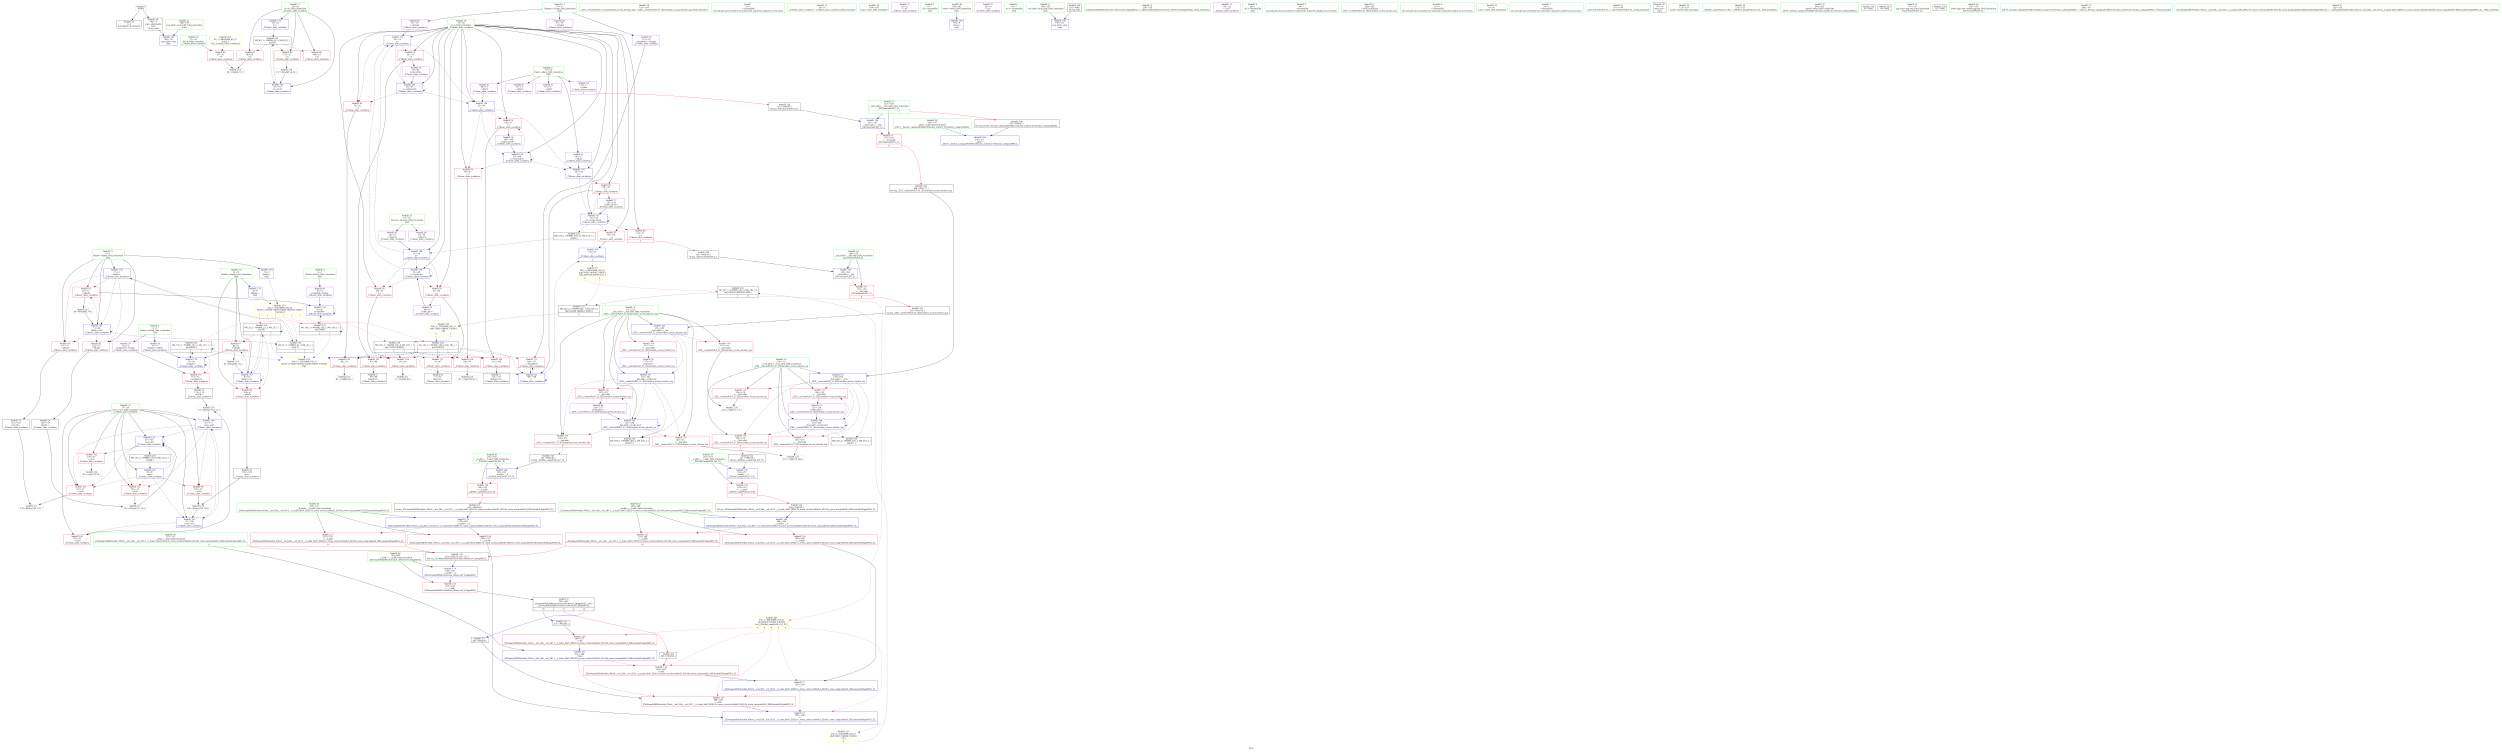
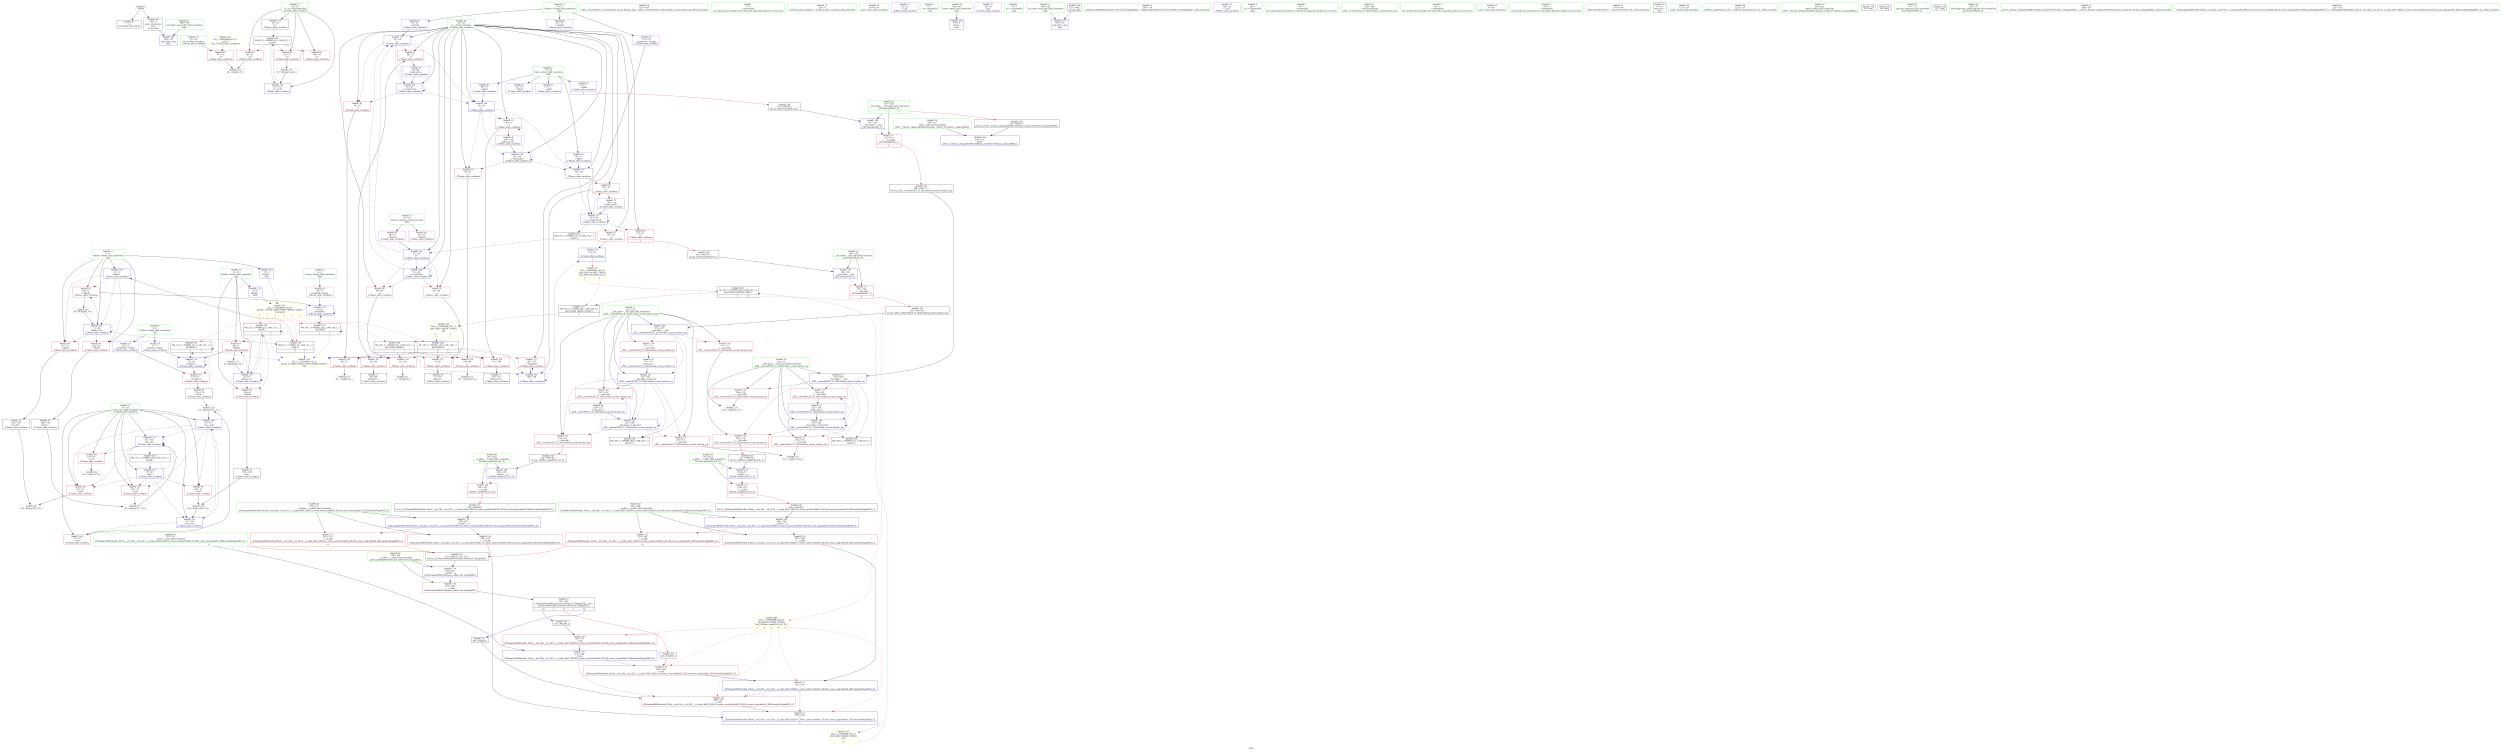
node "NodeID: 74": removed
